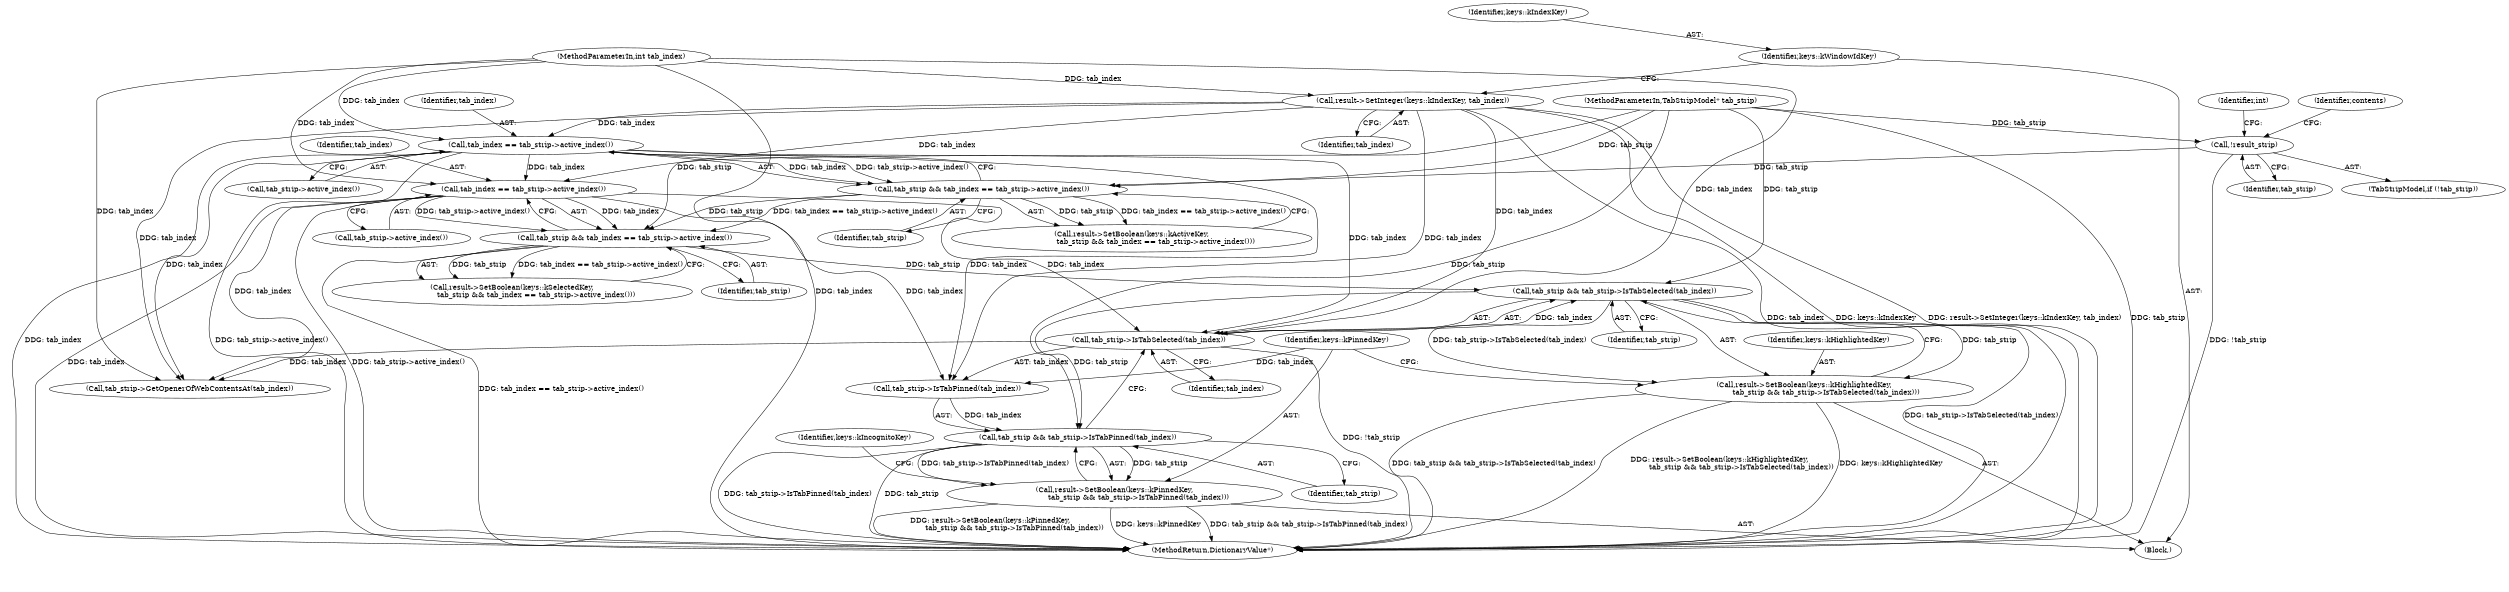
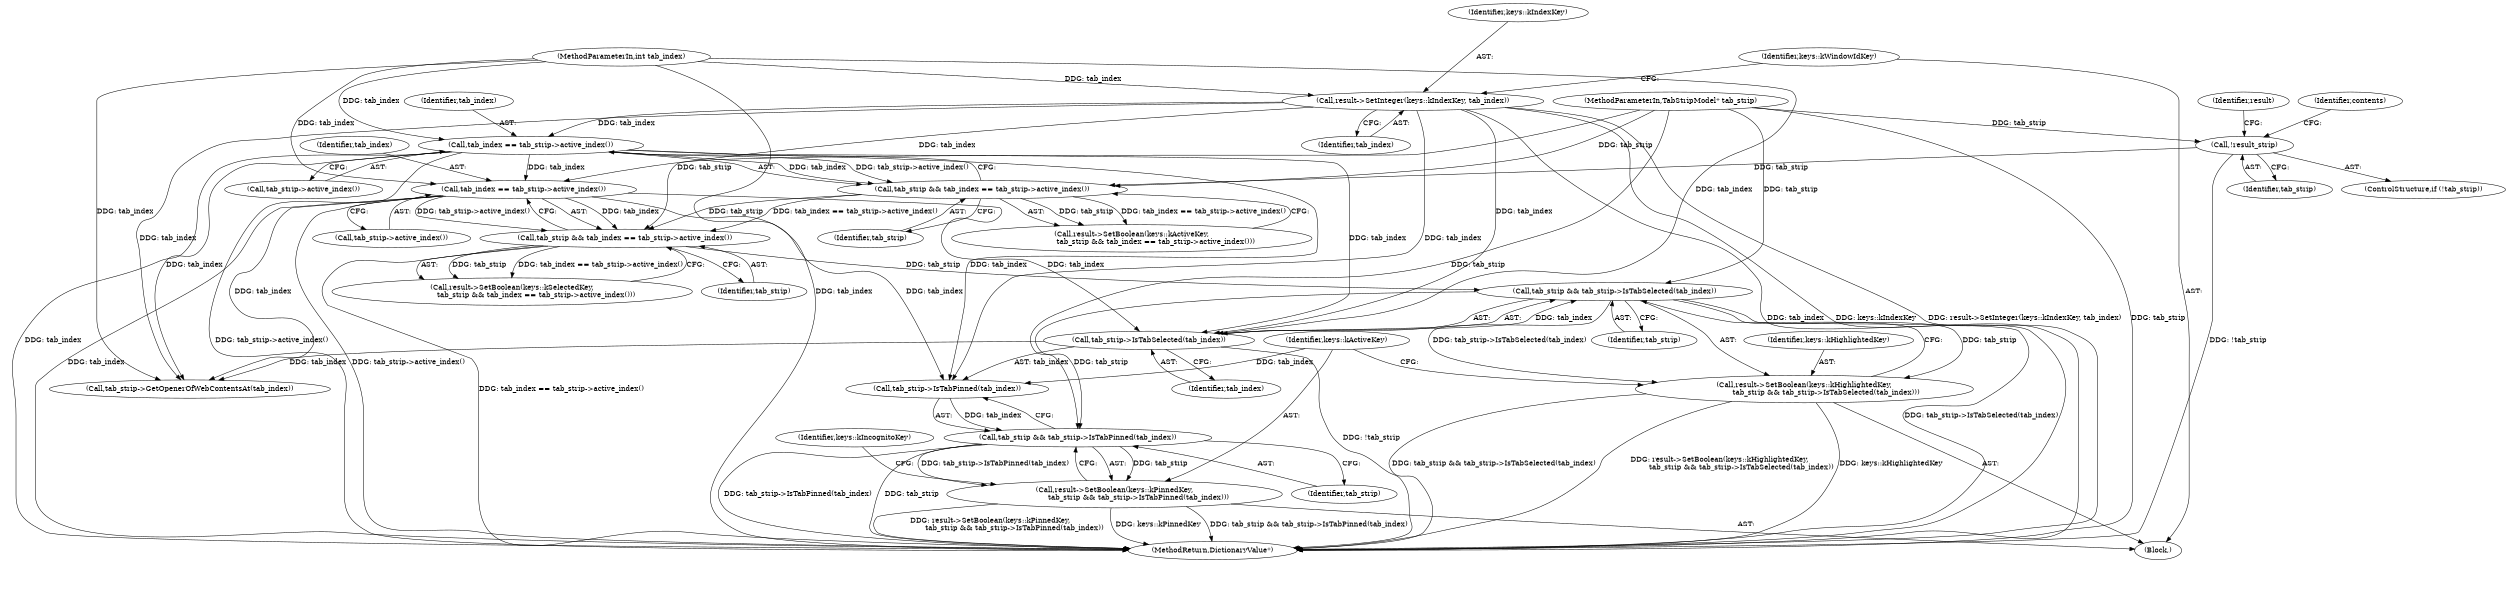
edge "(Identifier,keys::kIndexKey)" -> "(Identifier,keys::kWindowIdKey)": now "(Identifier,keys::kIndexKey)" -> "(Call,result->SetInteger(keys::kIndexKey, tab_index))"
node "(Identifier,int)": label "(Identifier,int)" -> "(Identifier,result)"
node "(TabStripModel,if (!tab_strip))": label "(TabStripModel,if (!tab_strip))" -> "(ControlStructure,if (!tab_strip))"
node "(Identifier,keys::kPinnedKey)": label "(Identifier,keys::kPinnedKey)" -> "(Identifier,keys::kActiveKey)"
edge "(Call,tab_strip && tab_strip->IsTabPinned(tab_index))" -> "(Call,tab_strip->IsTabSelected(tab_index))": now "(Call,tab_strip && tab_strip->IsTabPinned(tab_index))" -> "(Call,tab_strip->IsTabPinned(tab_index))"
